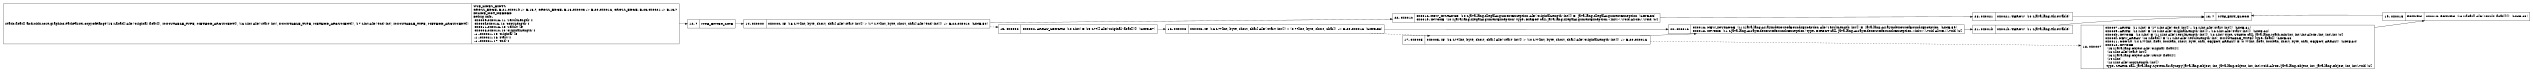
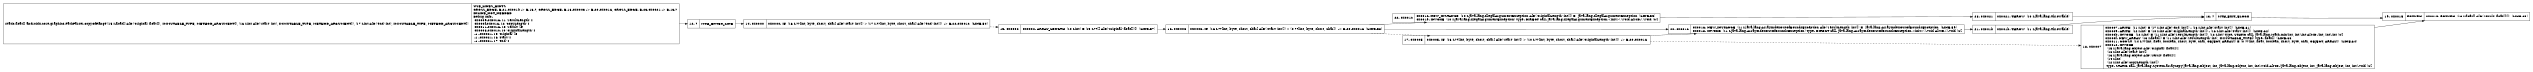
edge "19: 0x0015" -> "13: ?": reversed
edge "14: 0x0000" -> "22: 0x001c": now "16: 0x0003" -> "22: 0x001c"
